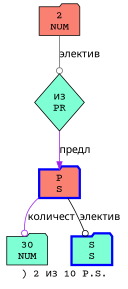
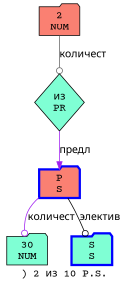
edge "2 NUM" -> "из PR": label "электив" -> "количест"
